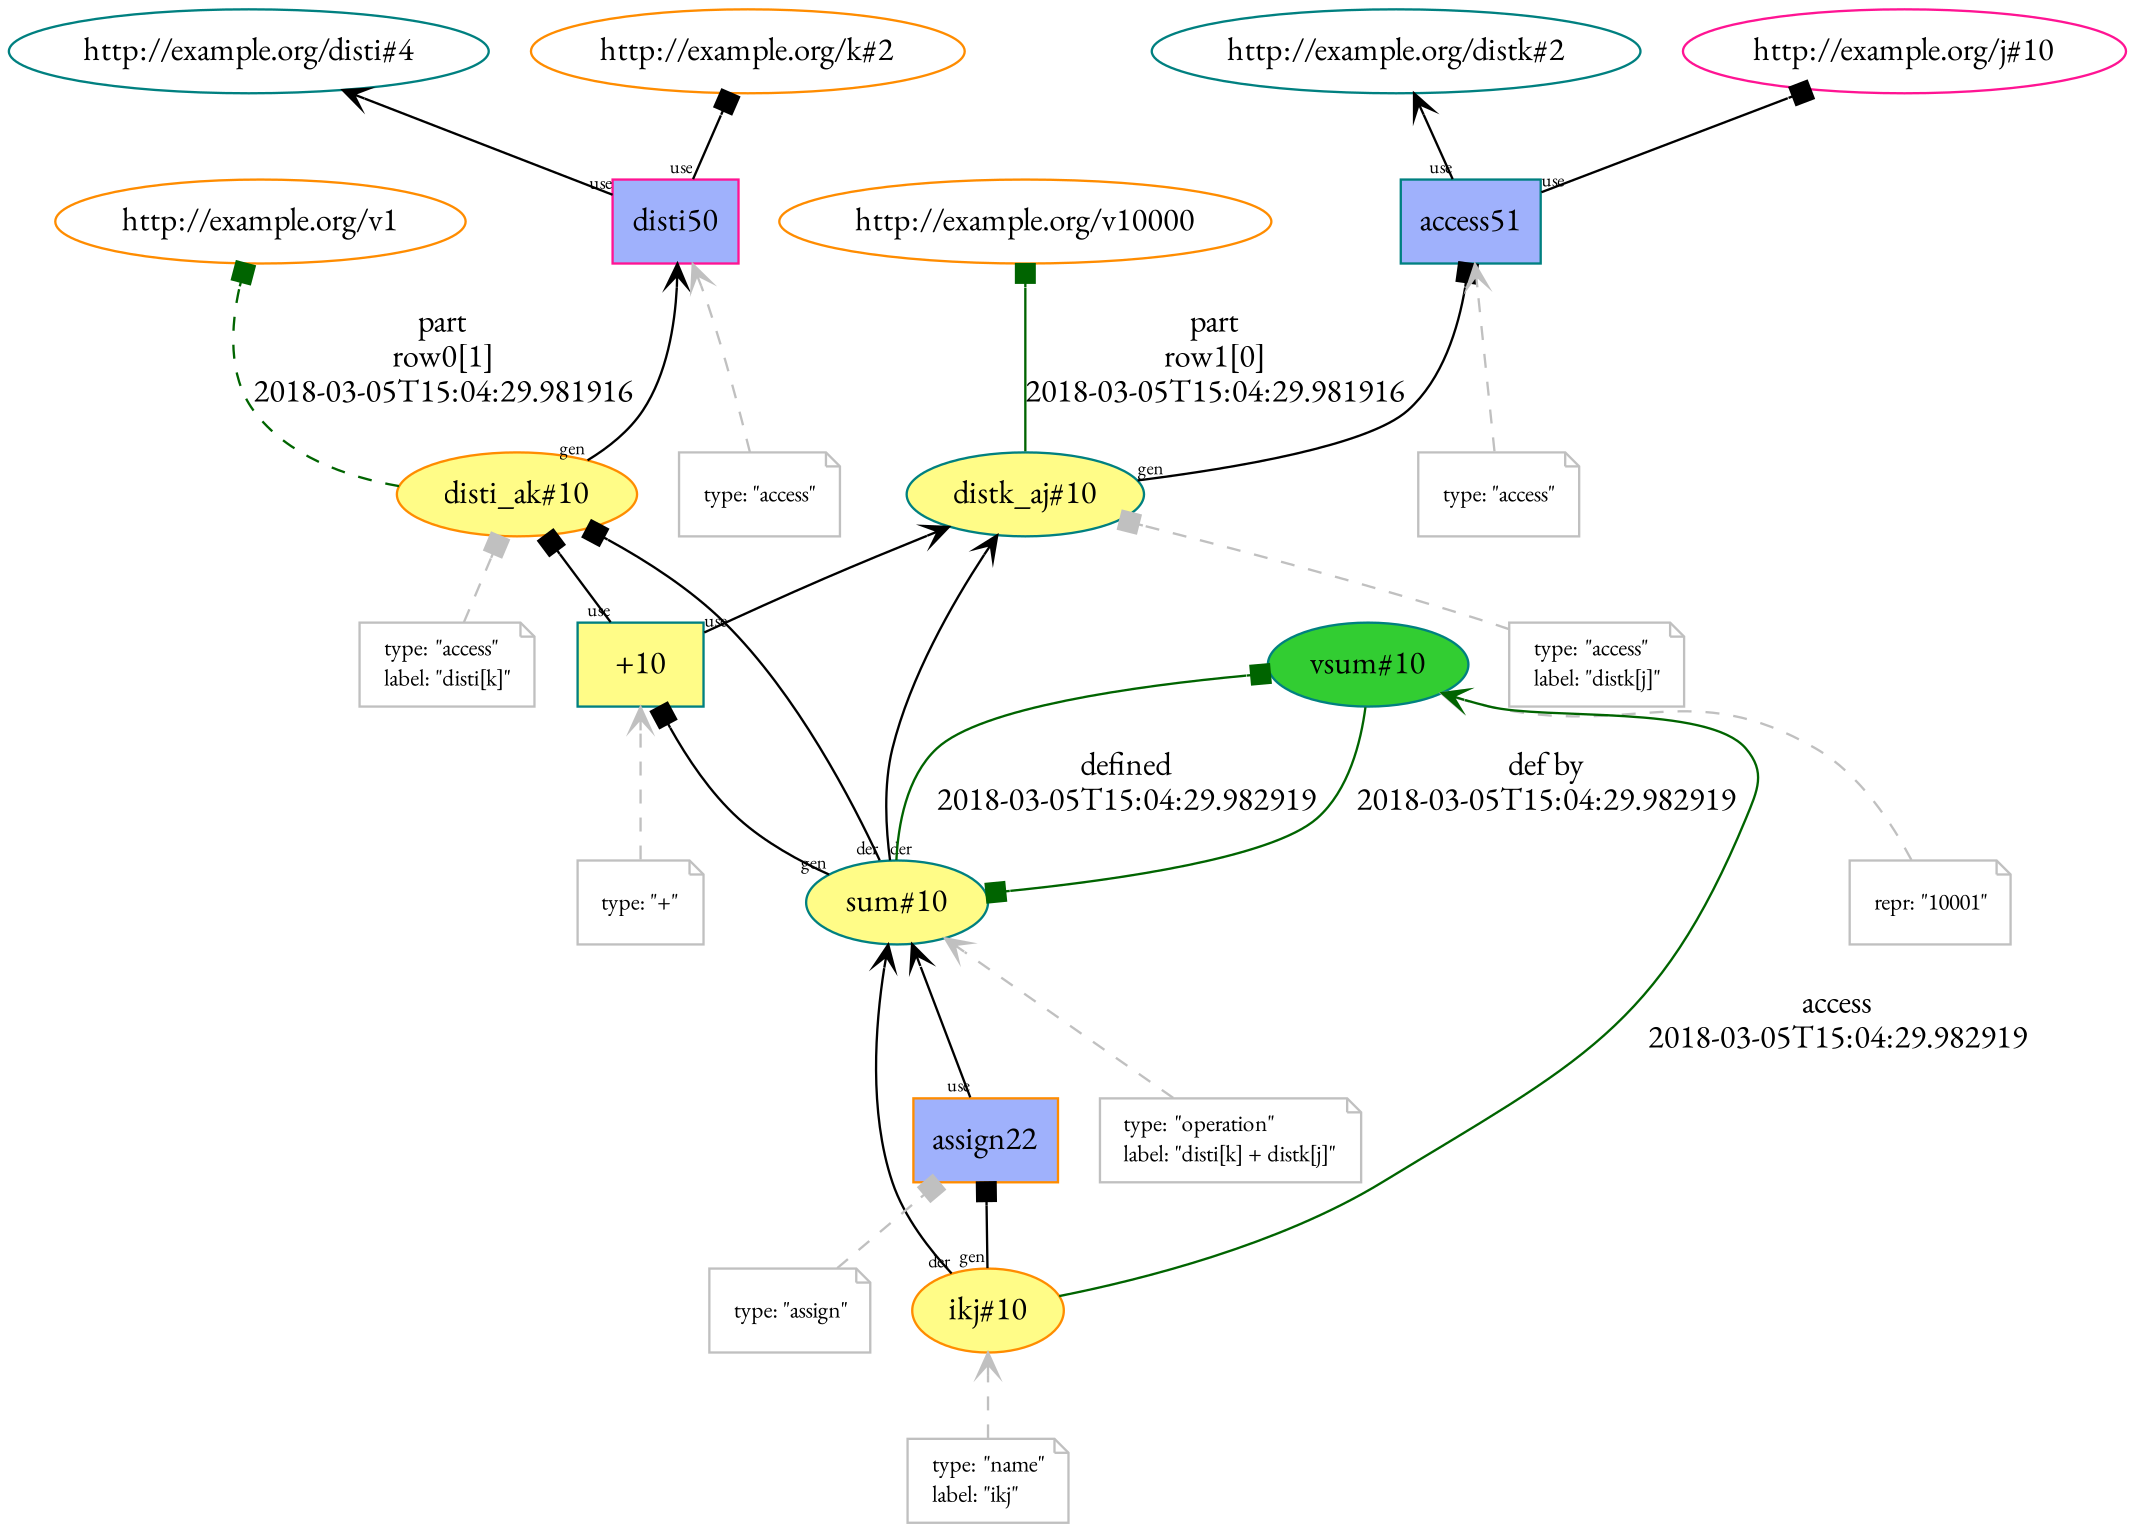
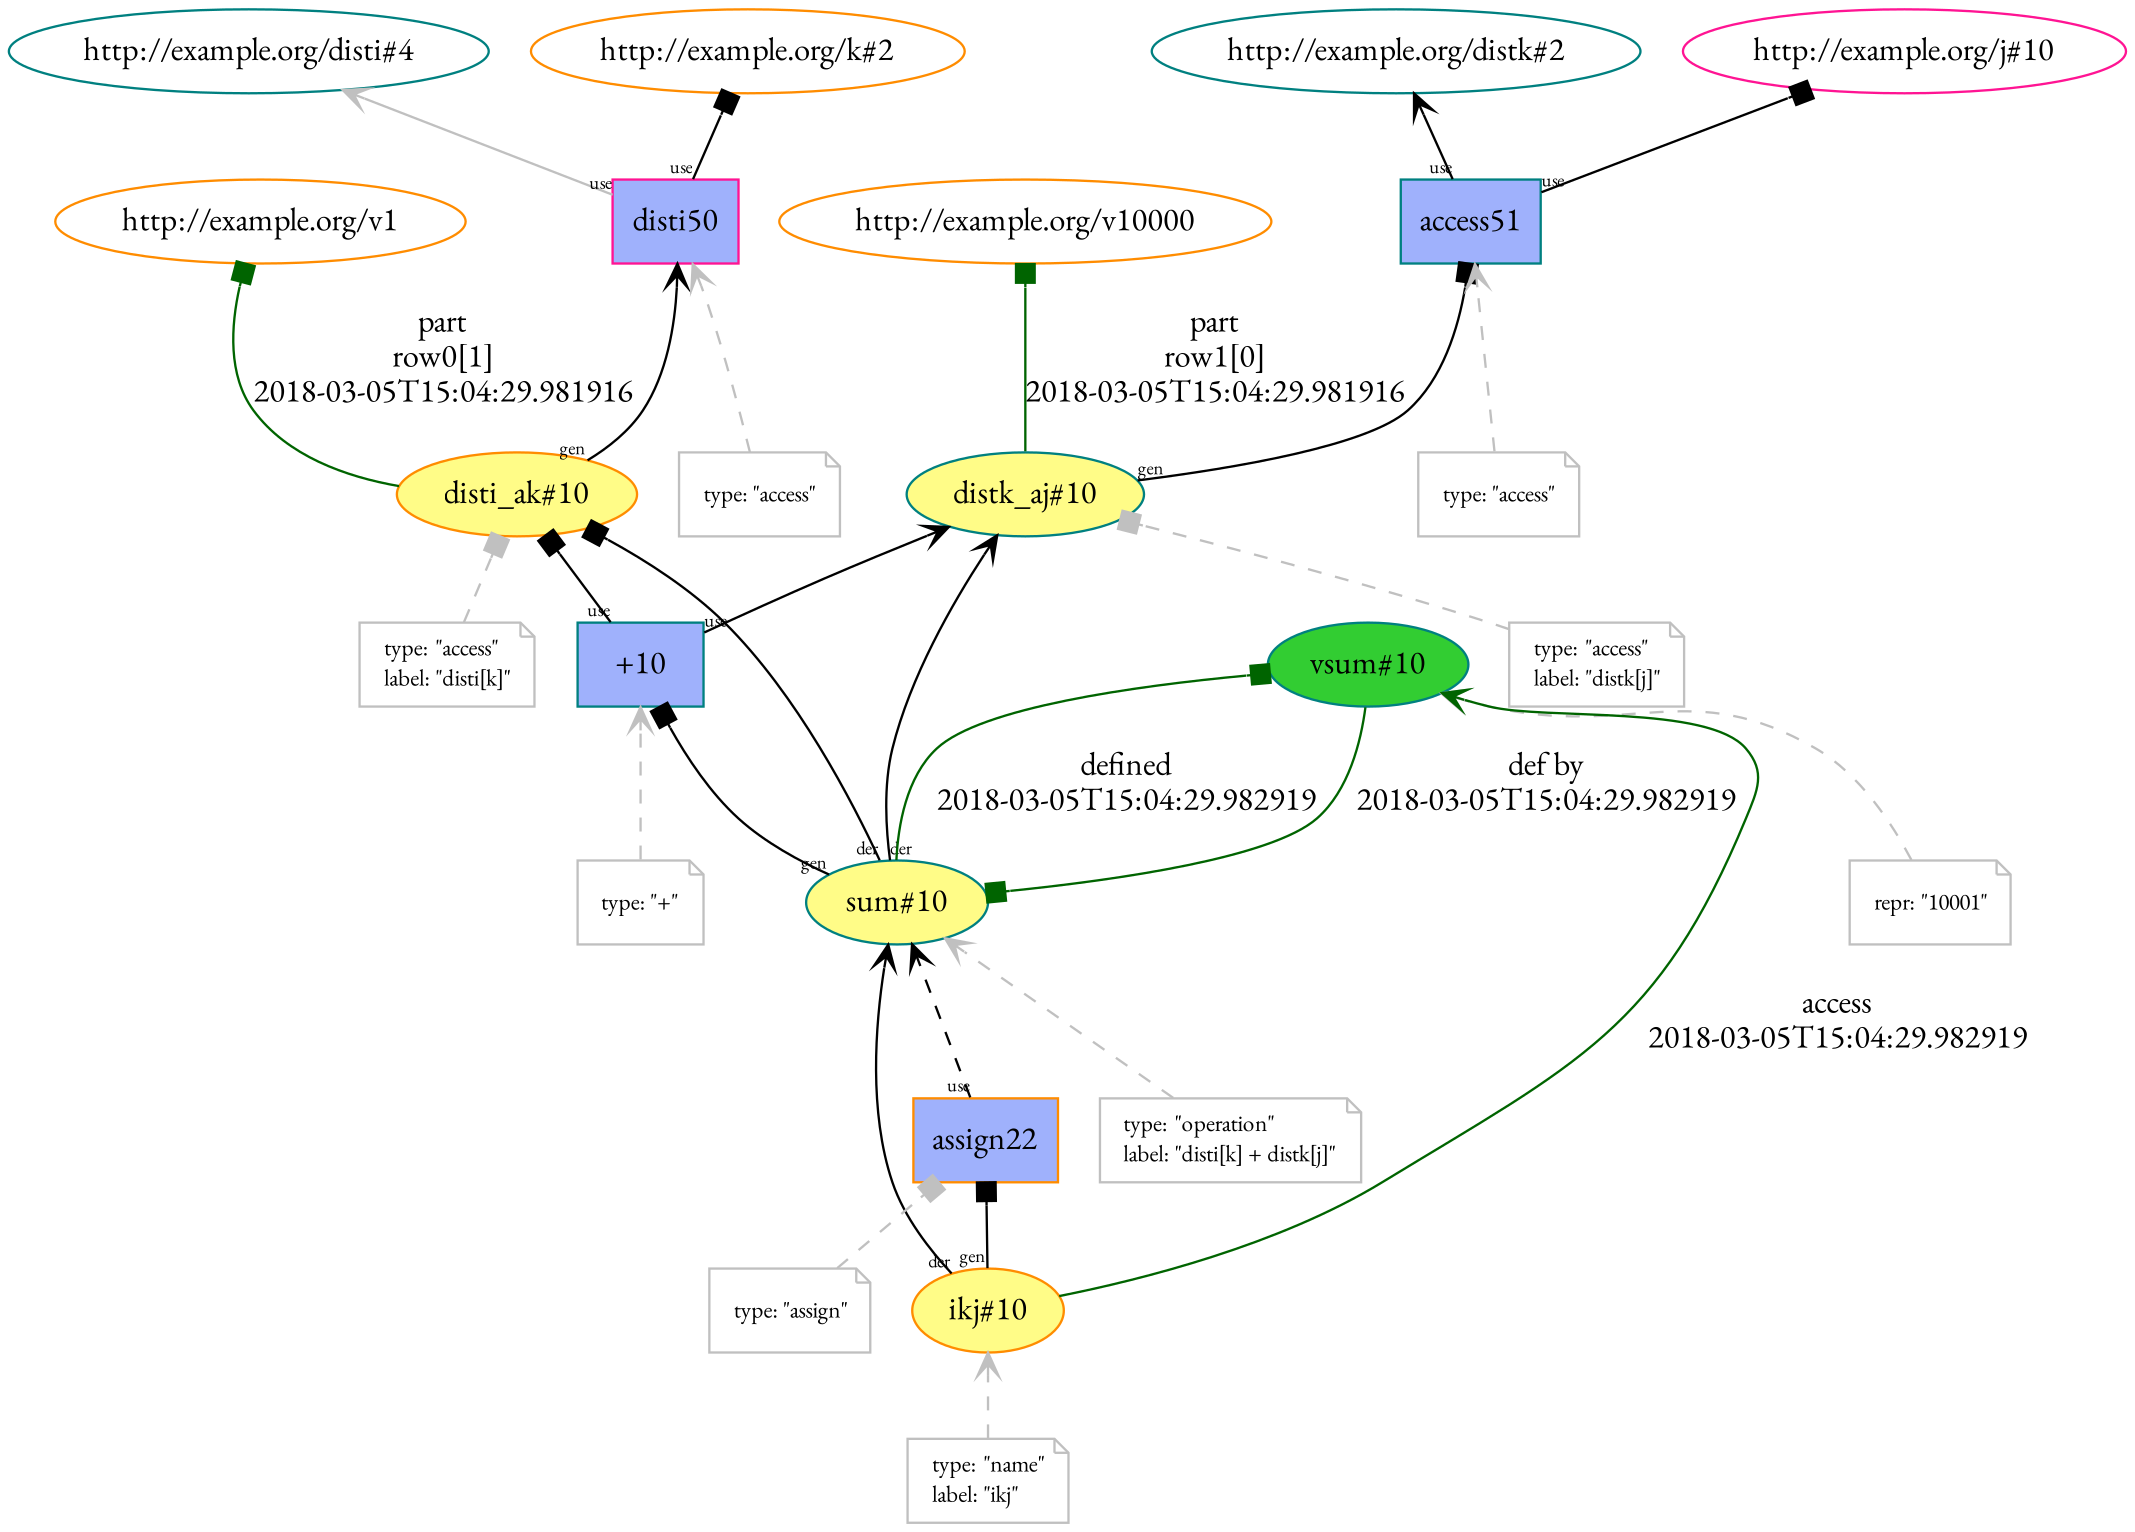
edge "disti50" -> "http://example.org/disti#4": color black -> gray
edge "disti_ak#10" -> "http://example.org/v1": style dashed -> solid
node "+10": fillcolor #fffc87 -> #9fb1fc
edge "assign22" -> "sum#10": style solid -> dashed
